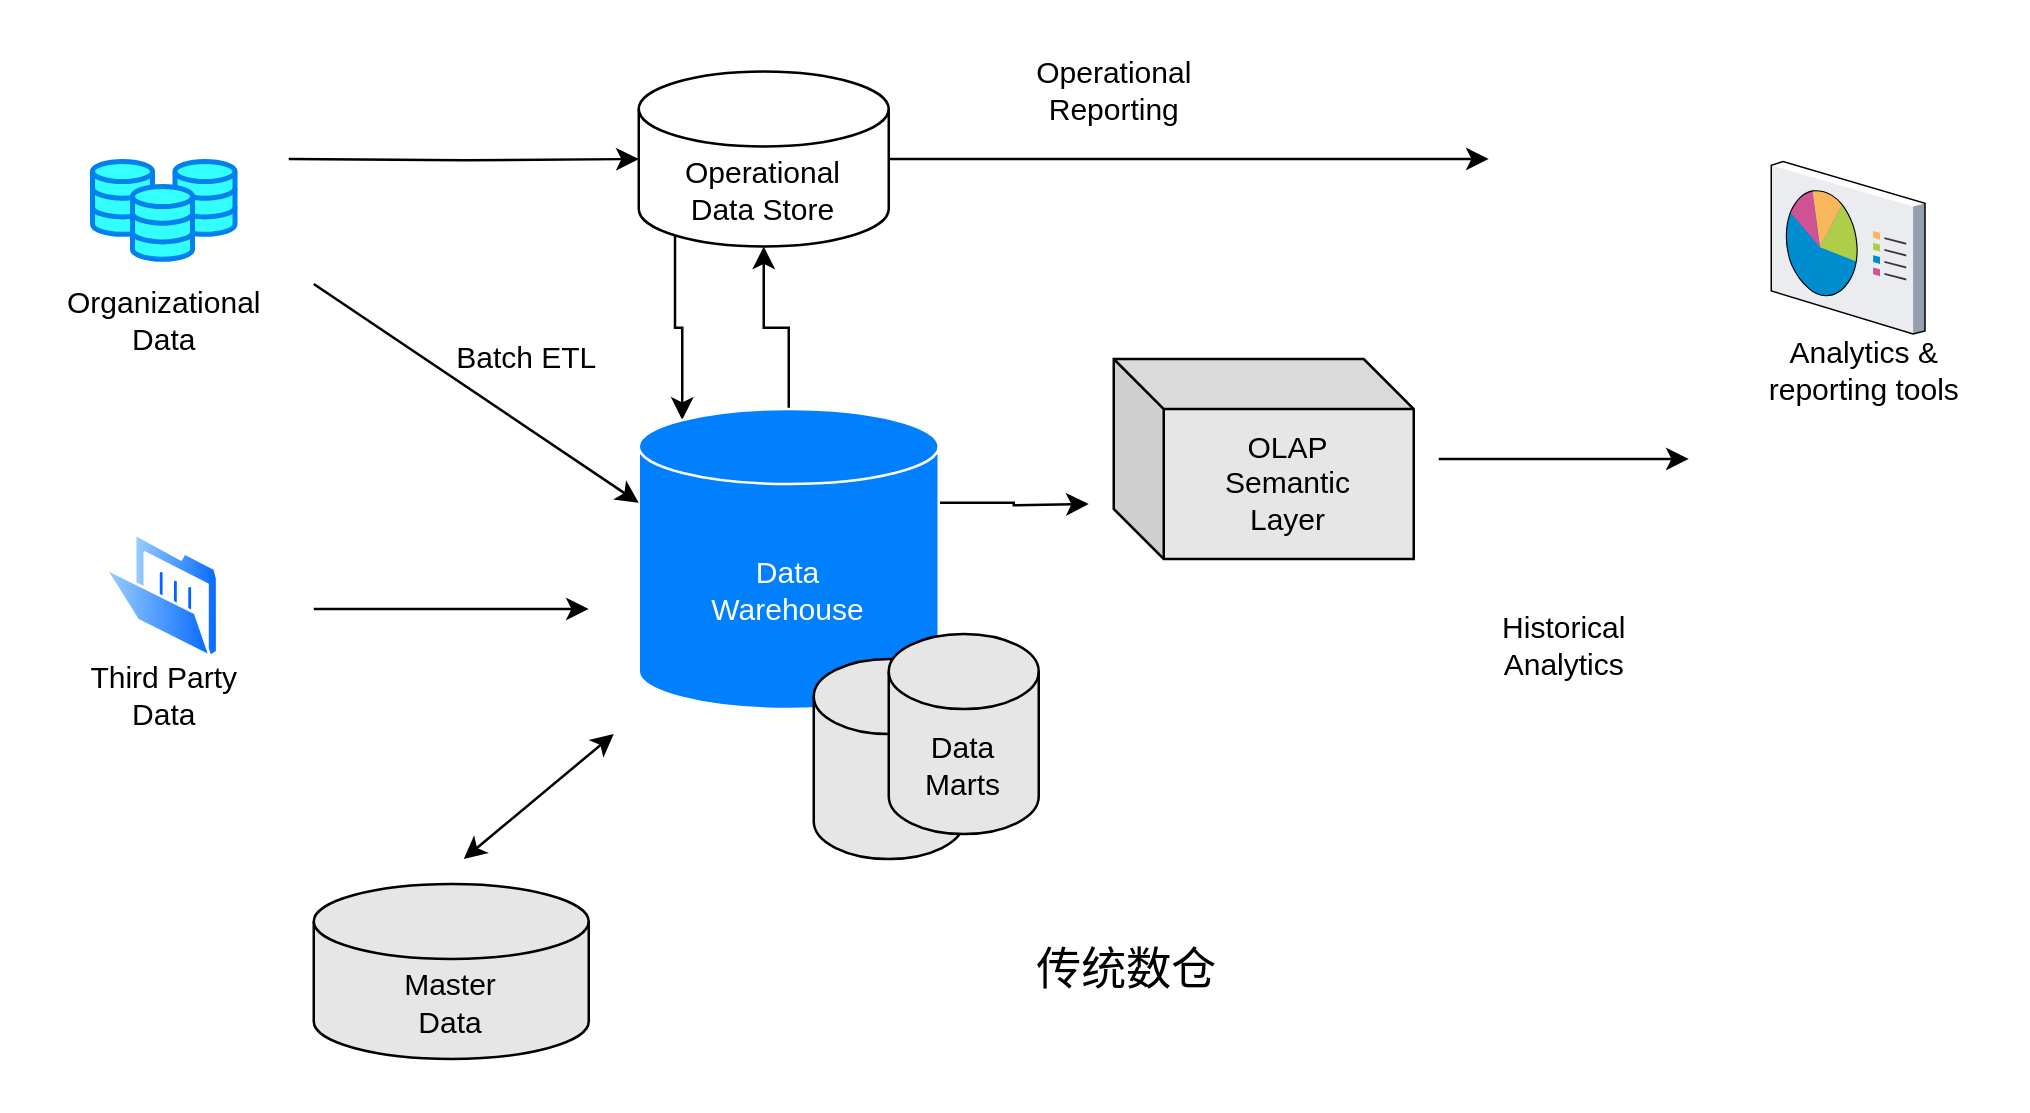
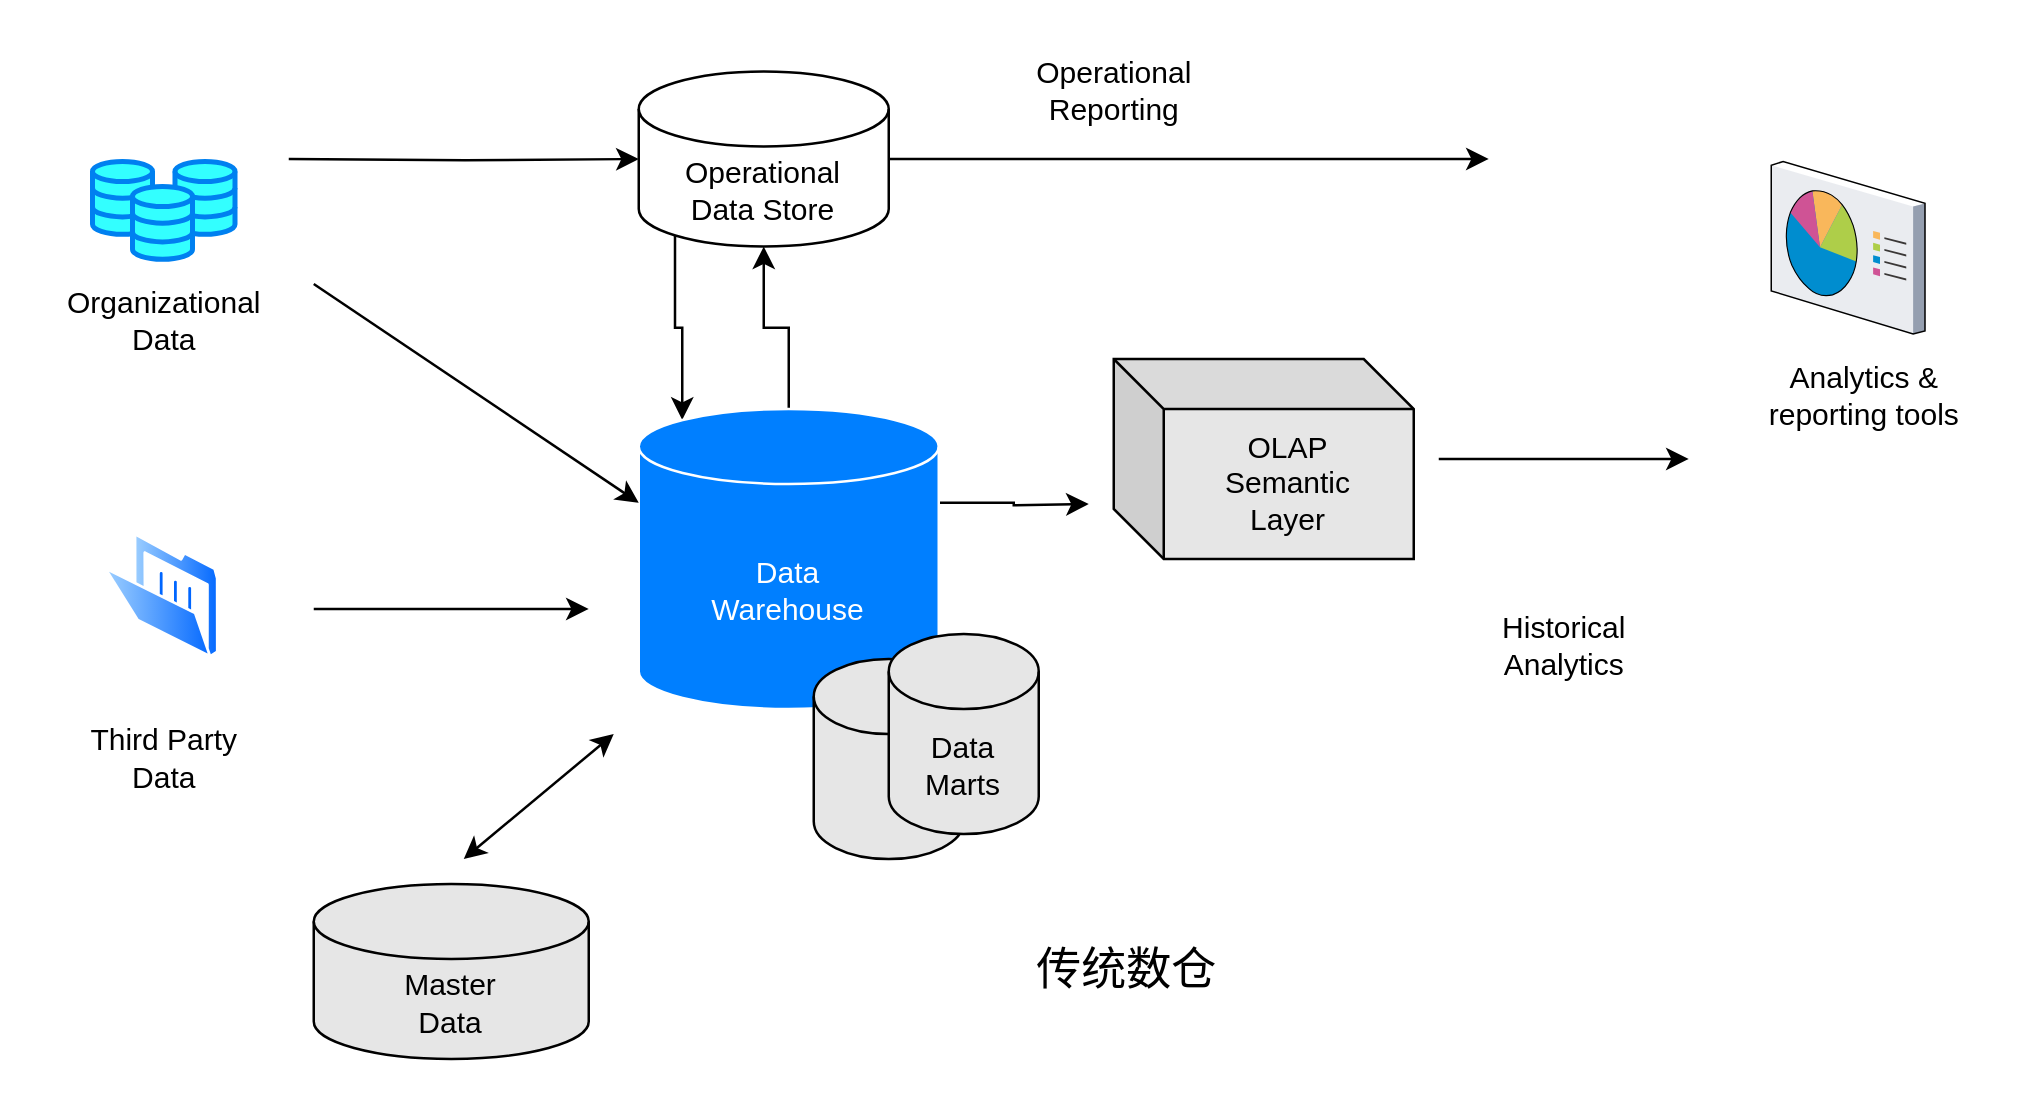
node "Batch ETL": removed
node "Analytics & reporting tools": moved (1864, 371) -> (1864, 396)
node "Third Party Data": moved (164, 696) -> (164, 759)
